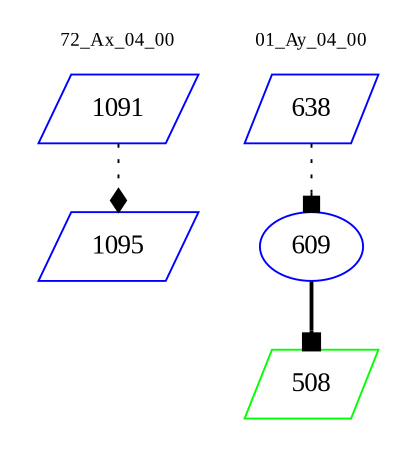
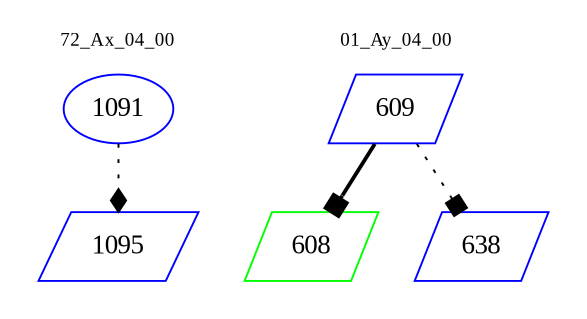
node "1091": shape parallelogram -> ellipse
edge "638" -> "609": reversed
node "609": shape ellipse -> parallelogram
node "508": label "508" -> "608"
